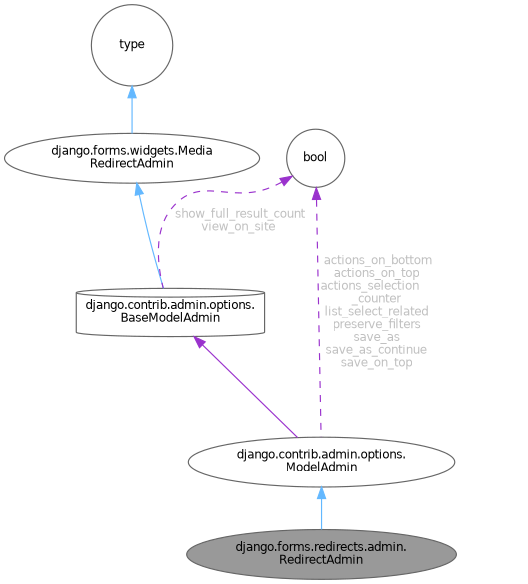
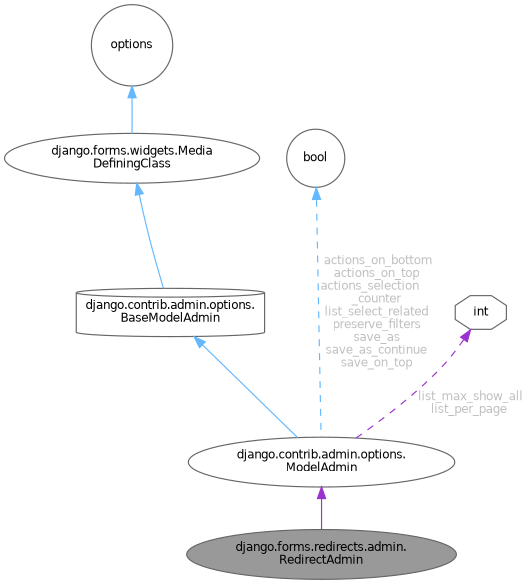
node "type": label "type" -> "options"
node "django.forms.widgets.Media RedirectAdmin": label "django.forms.widgets.Media RedirectAdmin" -> "django.forms.widgets.Media DefiningClass"
edge "django.contrib.admin.options. BaseModelAdmin" -> "bool": removed, label "show_full_result_count view_on_site"
node "int": added
edge "django.contrib.admin.options. ModelAdmin" -> "bool": color darkorchid3 -> steelblue1
edge "django.contrib.admin.options. ModelAdmin" -> "django.contrib.admin.options. BaseModelAdmin": color darkorchid3 -> steelblue1
edge "django.forms.redirects.admin. RedirectAdmin" -> "django.contrib.admin.options. ModelAdmin": color steelblue1 -> darkorchid3
